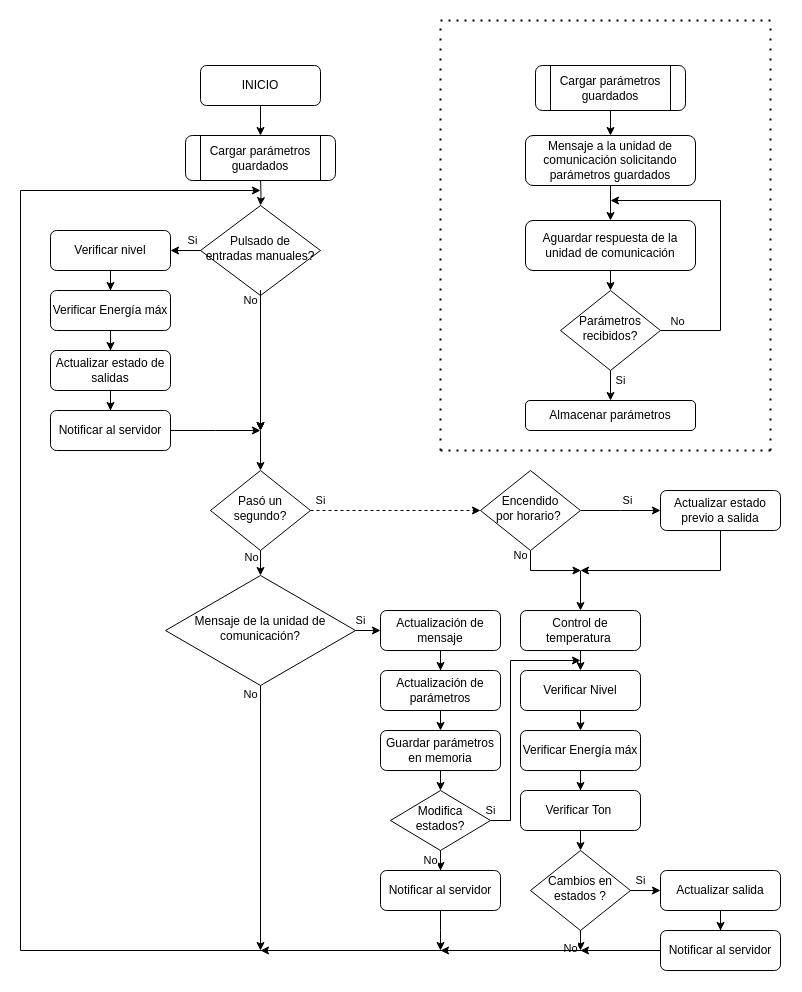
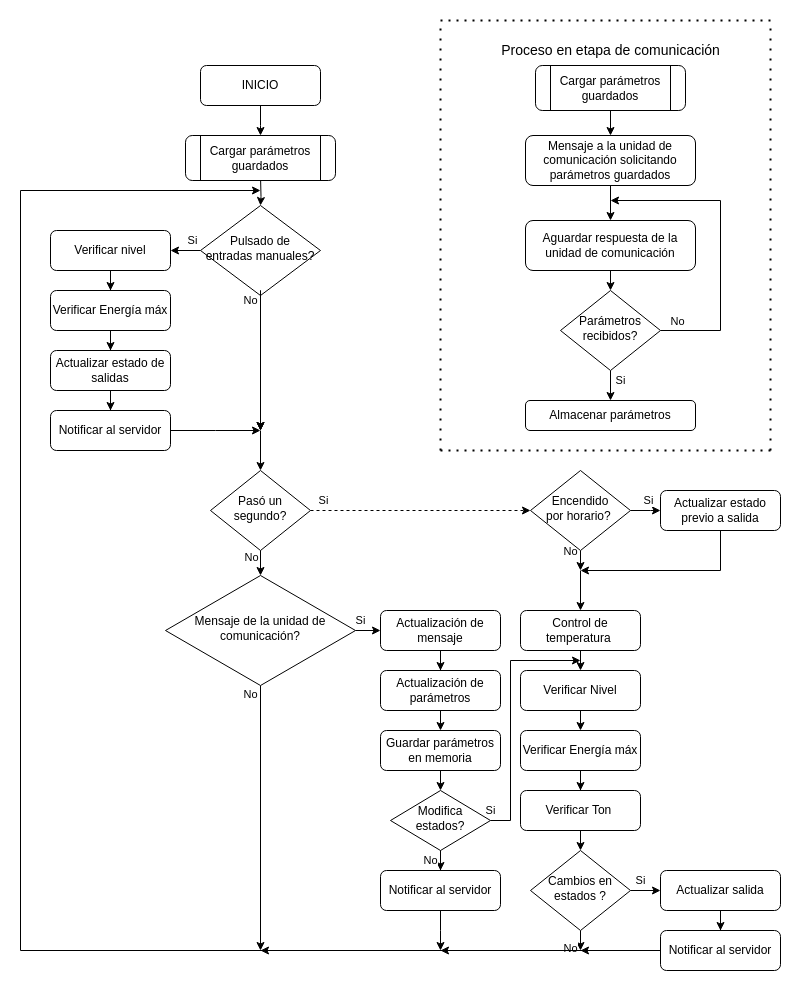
node "Proceso en etapa de comunicación": added
node "Encendido por horario?": moved (531, 511) -> (581, 511)
